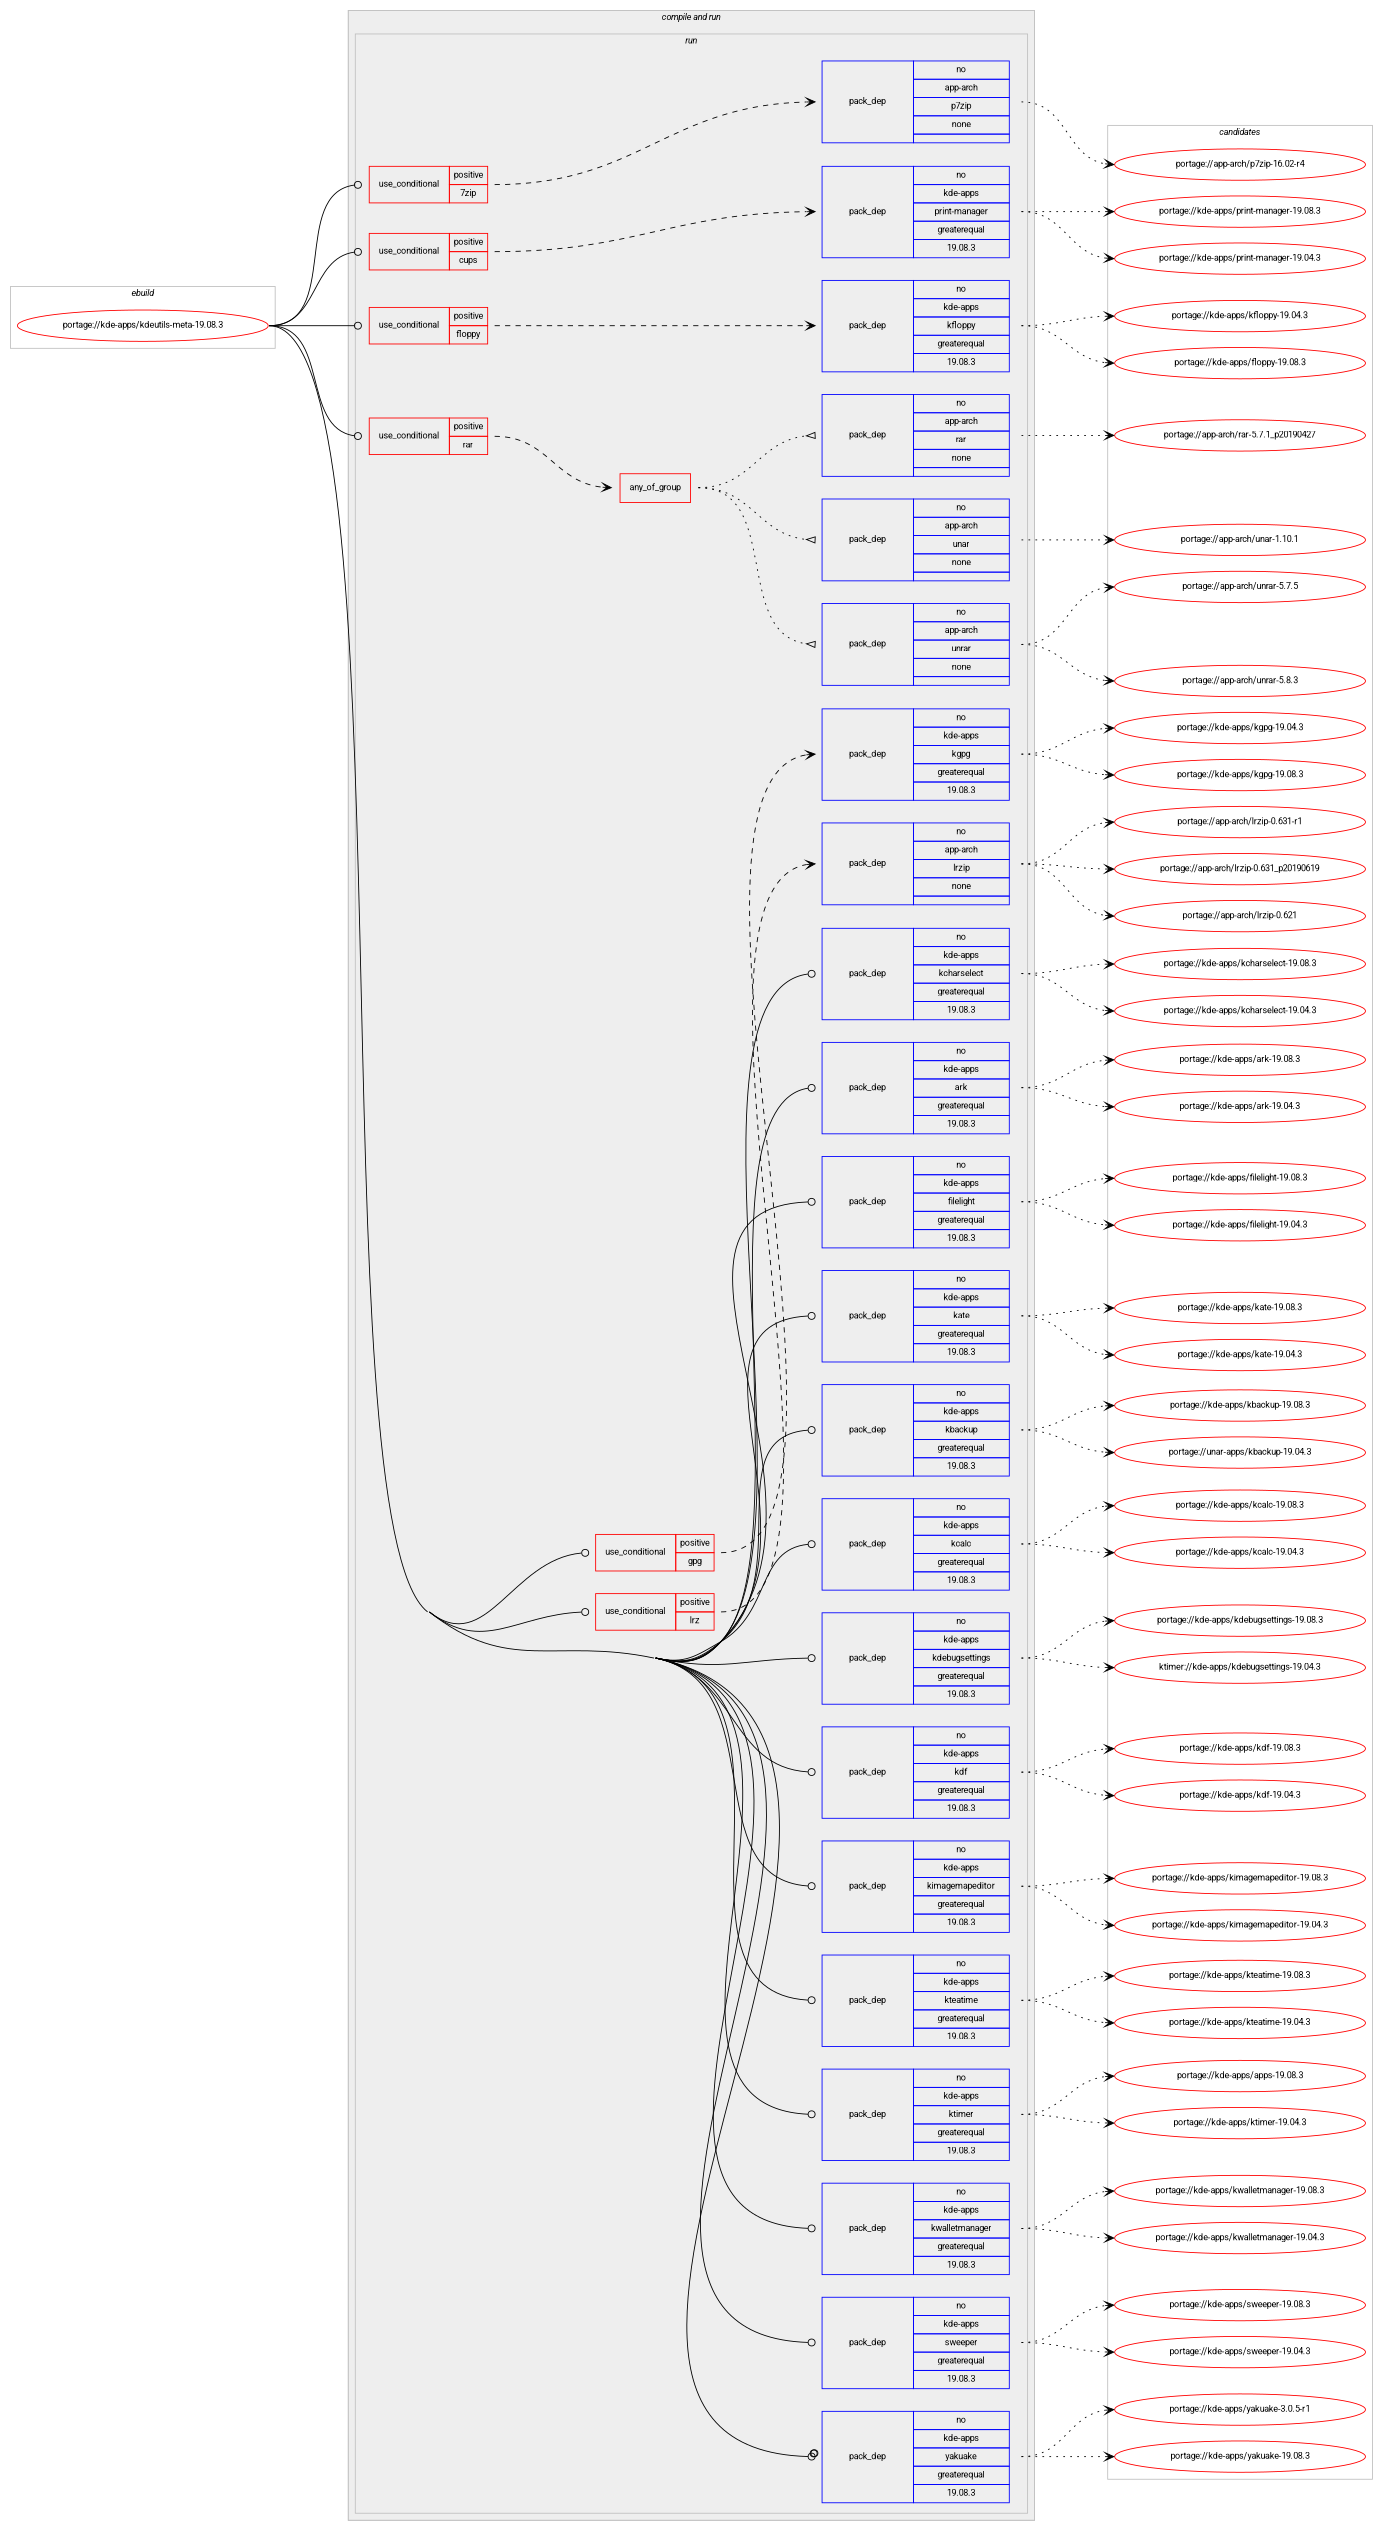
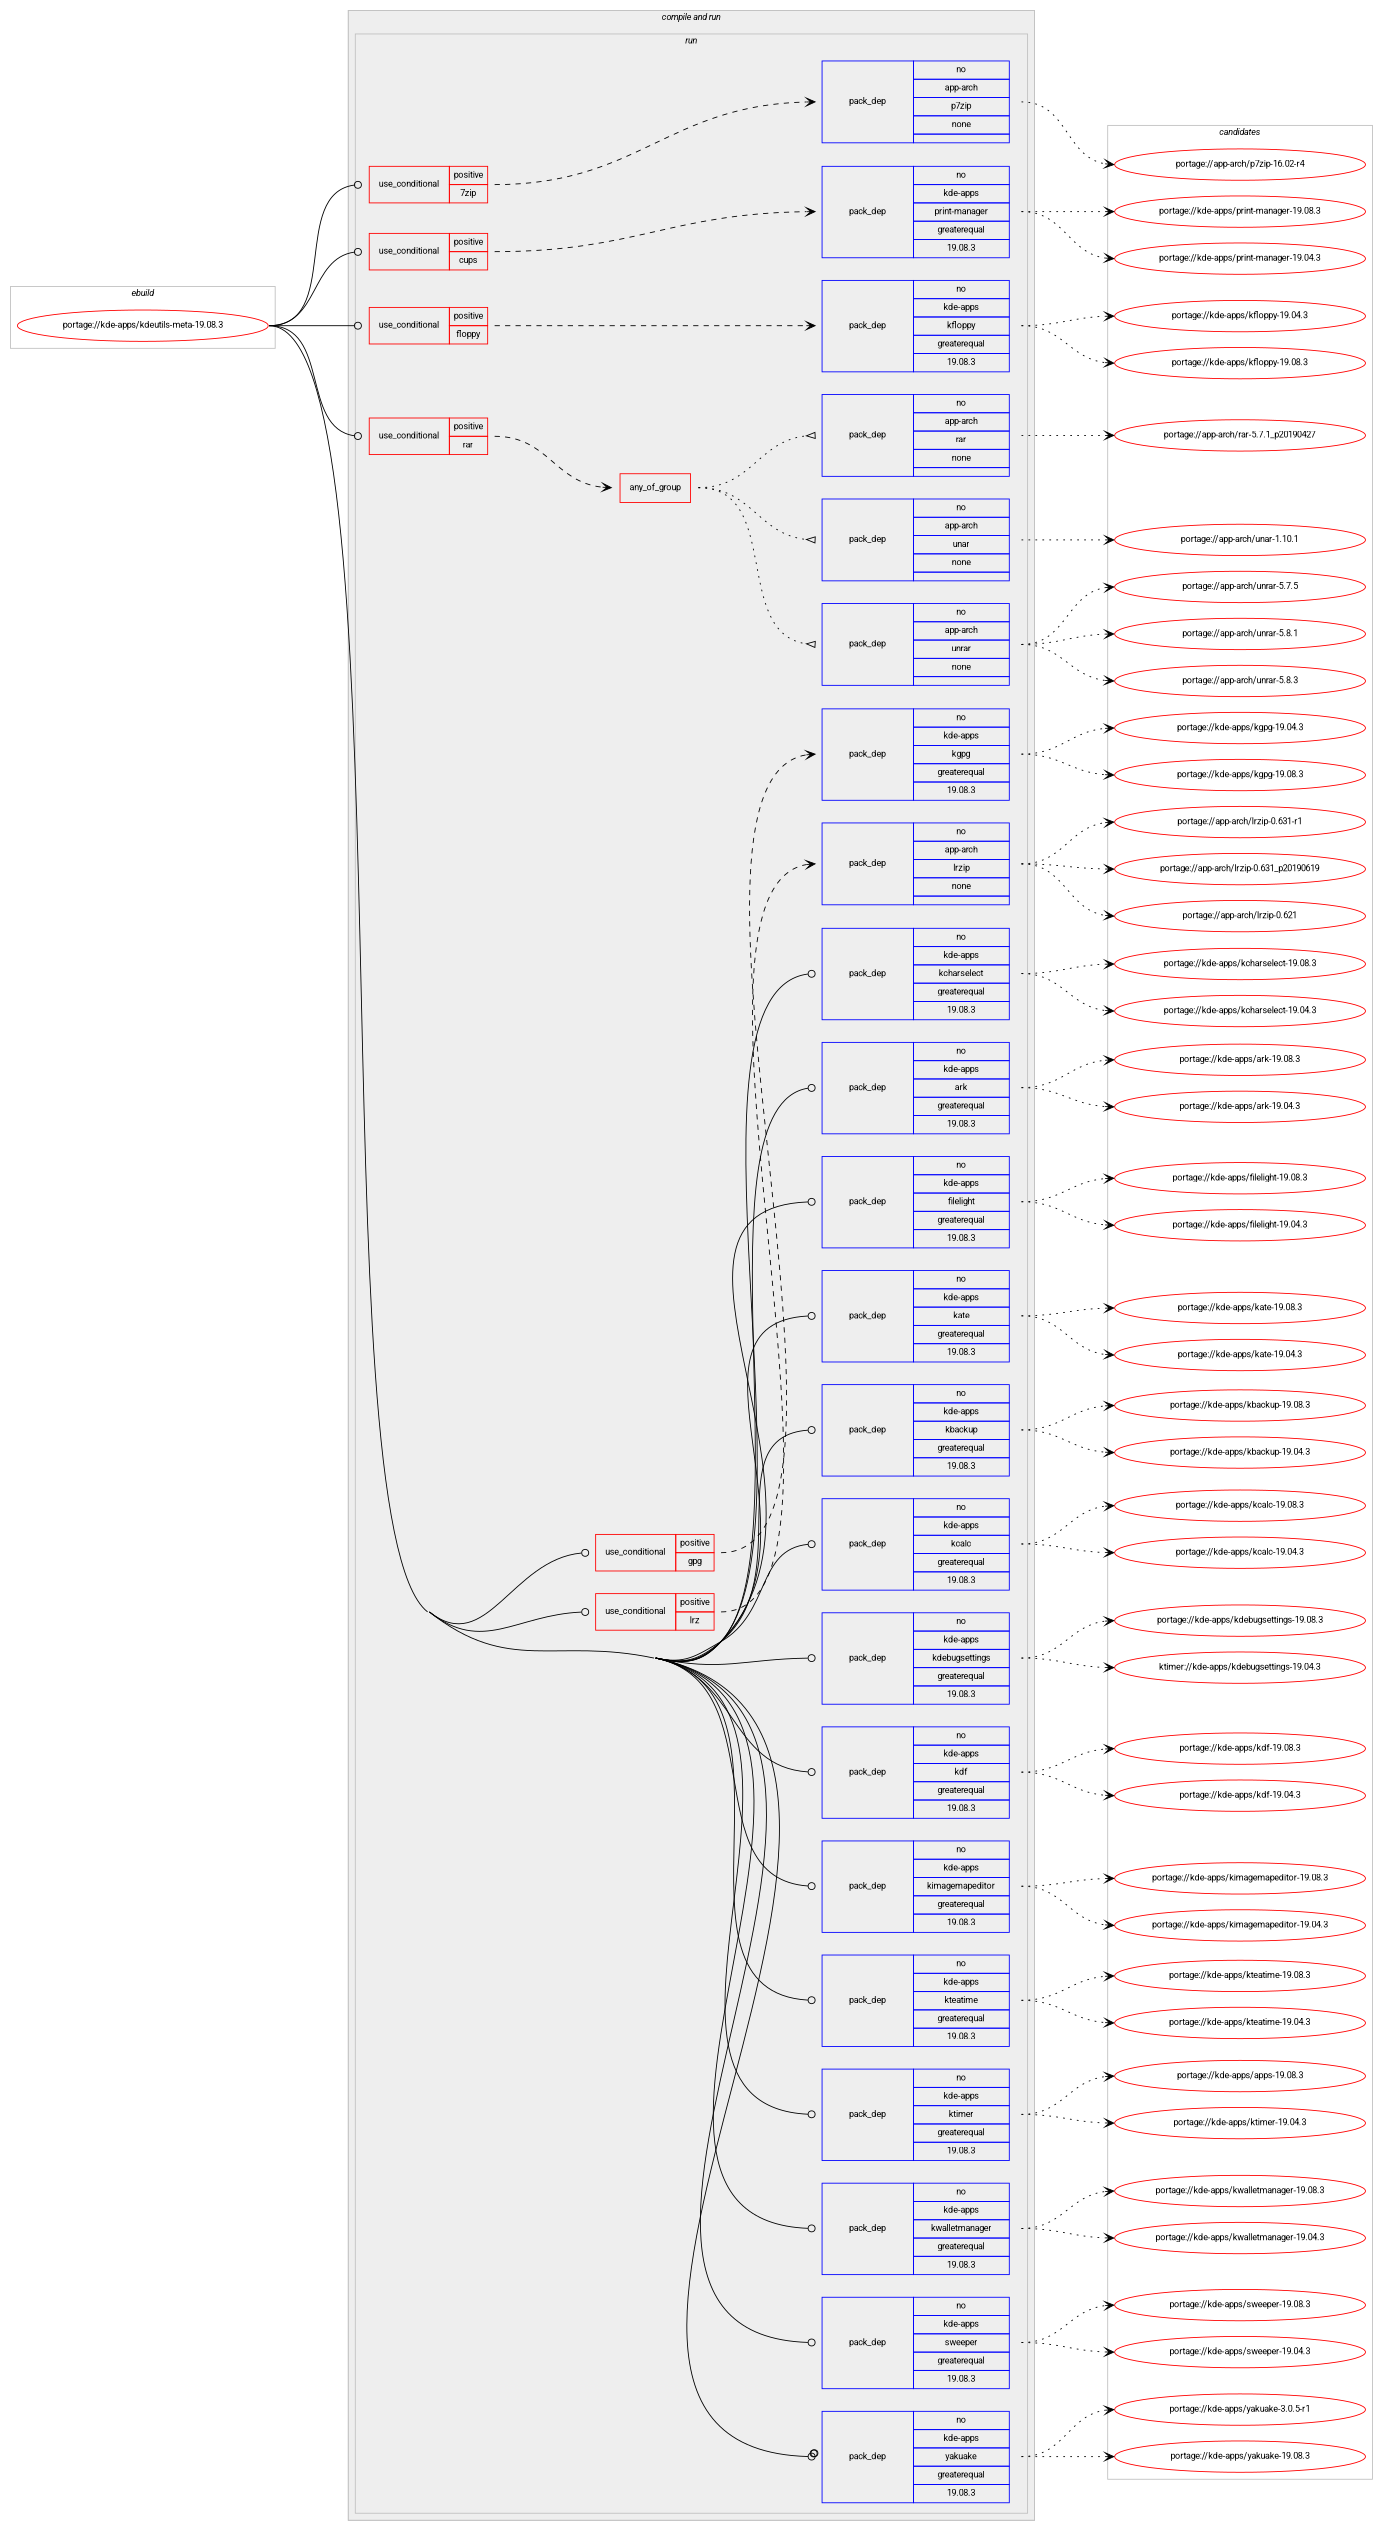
node "portage://kde-apps/floppy-19.08.3": label "portage://kde-apps/floppy-19.08.3" -> "portage://kde-apps/kfloppy-19.08.3"
node "portage://app-arch/unrar-5.8.1": added
node "portage://unar-apps/kbackup-19.04.3": label "portage://unar-apps/kbackup-19.04.3" -> "portage://kde-apps/kbackup-19.04.3"
